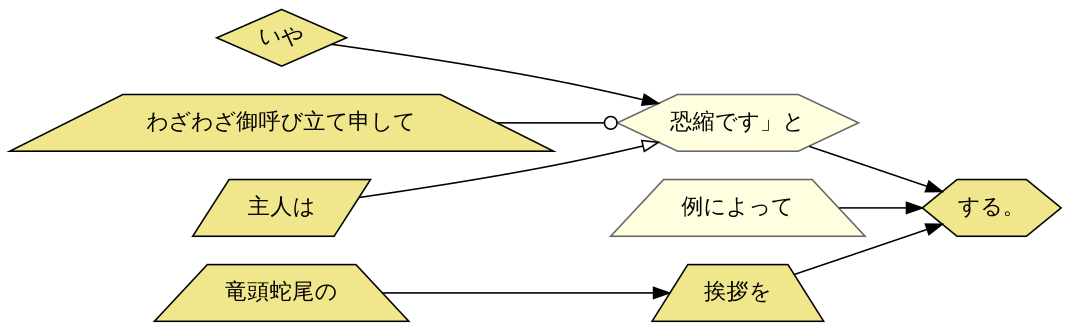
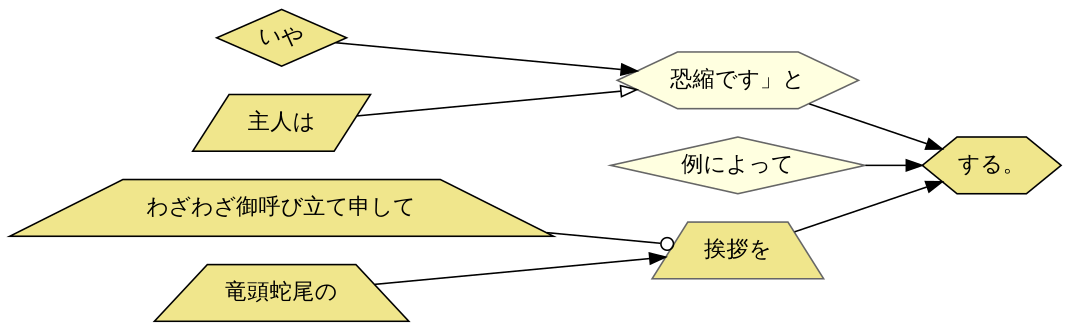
edge "わざわざ御呼び立て申して" -> "恐縮です」と": now "わざわざ御呼び立て申して" -> "挨拶を"
node "例によって": shape trapezium -> diamond
node "挨拶を": color black -> gray40
